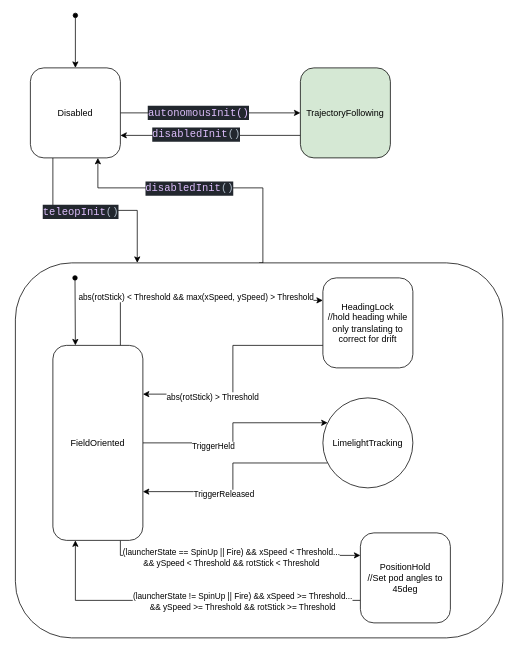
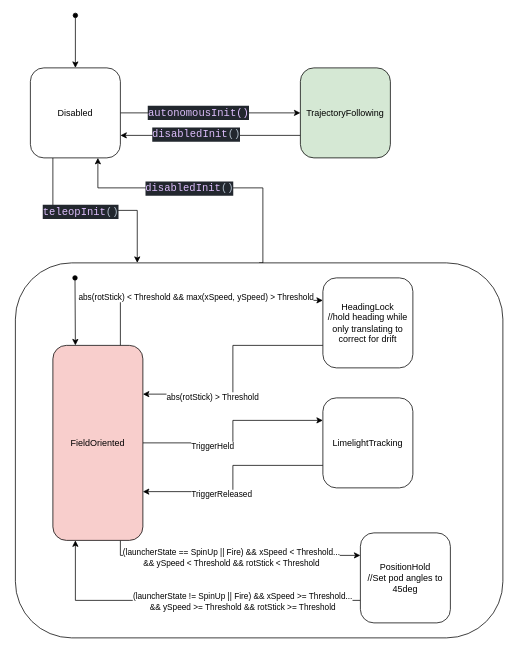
node "FieldOriented": fillcolor #ffffff -> #f8cecc
node "LimelightTracking": shape ellipse -> rounded rectangle
